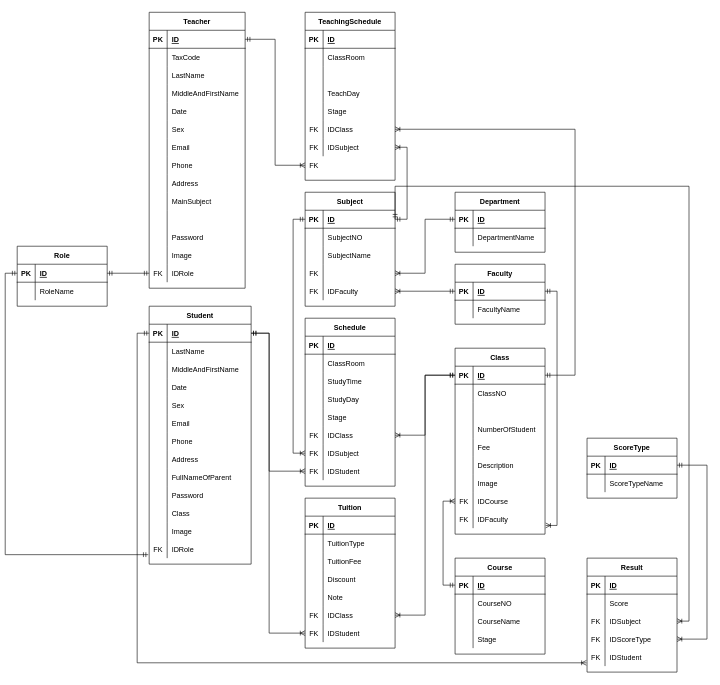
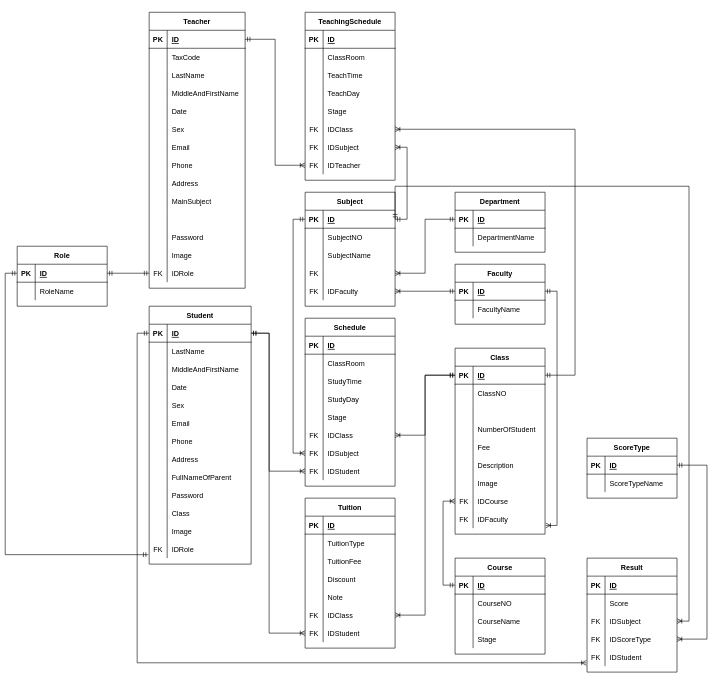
node "TeachTime": added
node "IDTeacher": added
